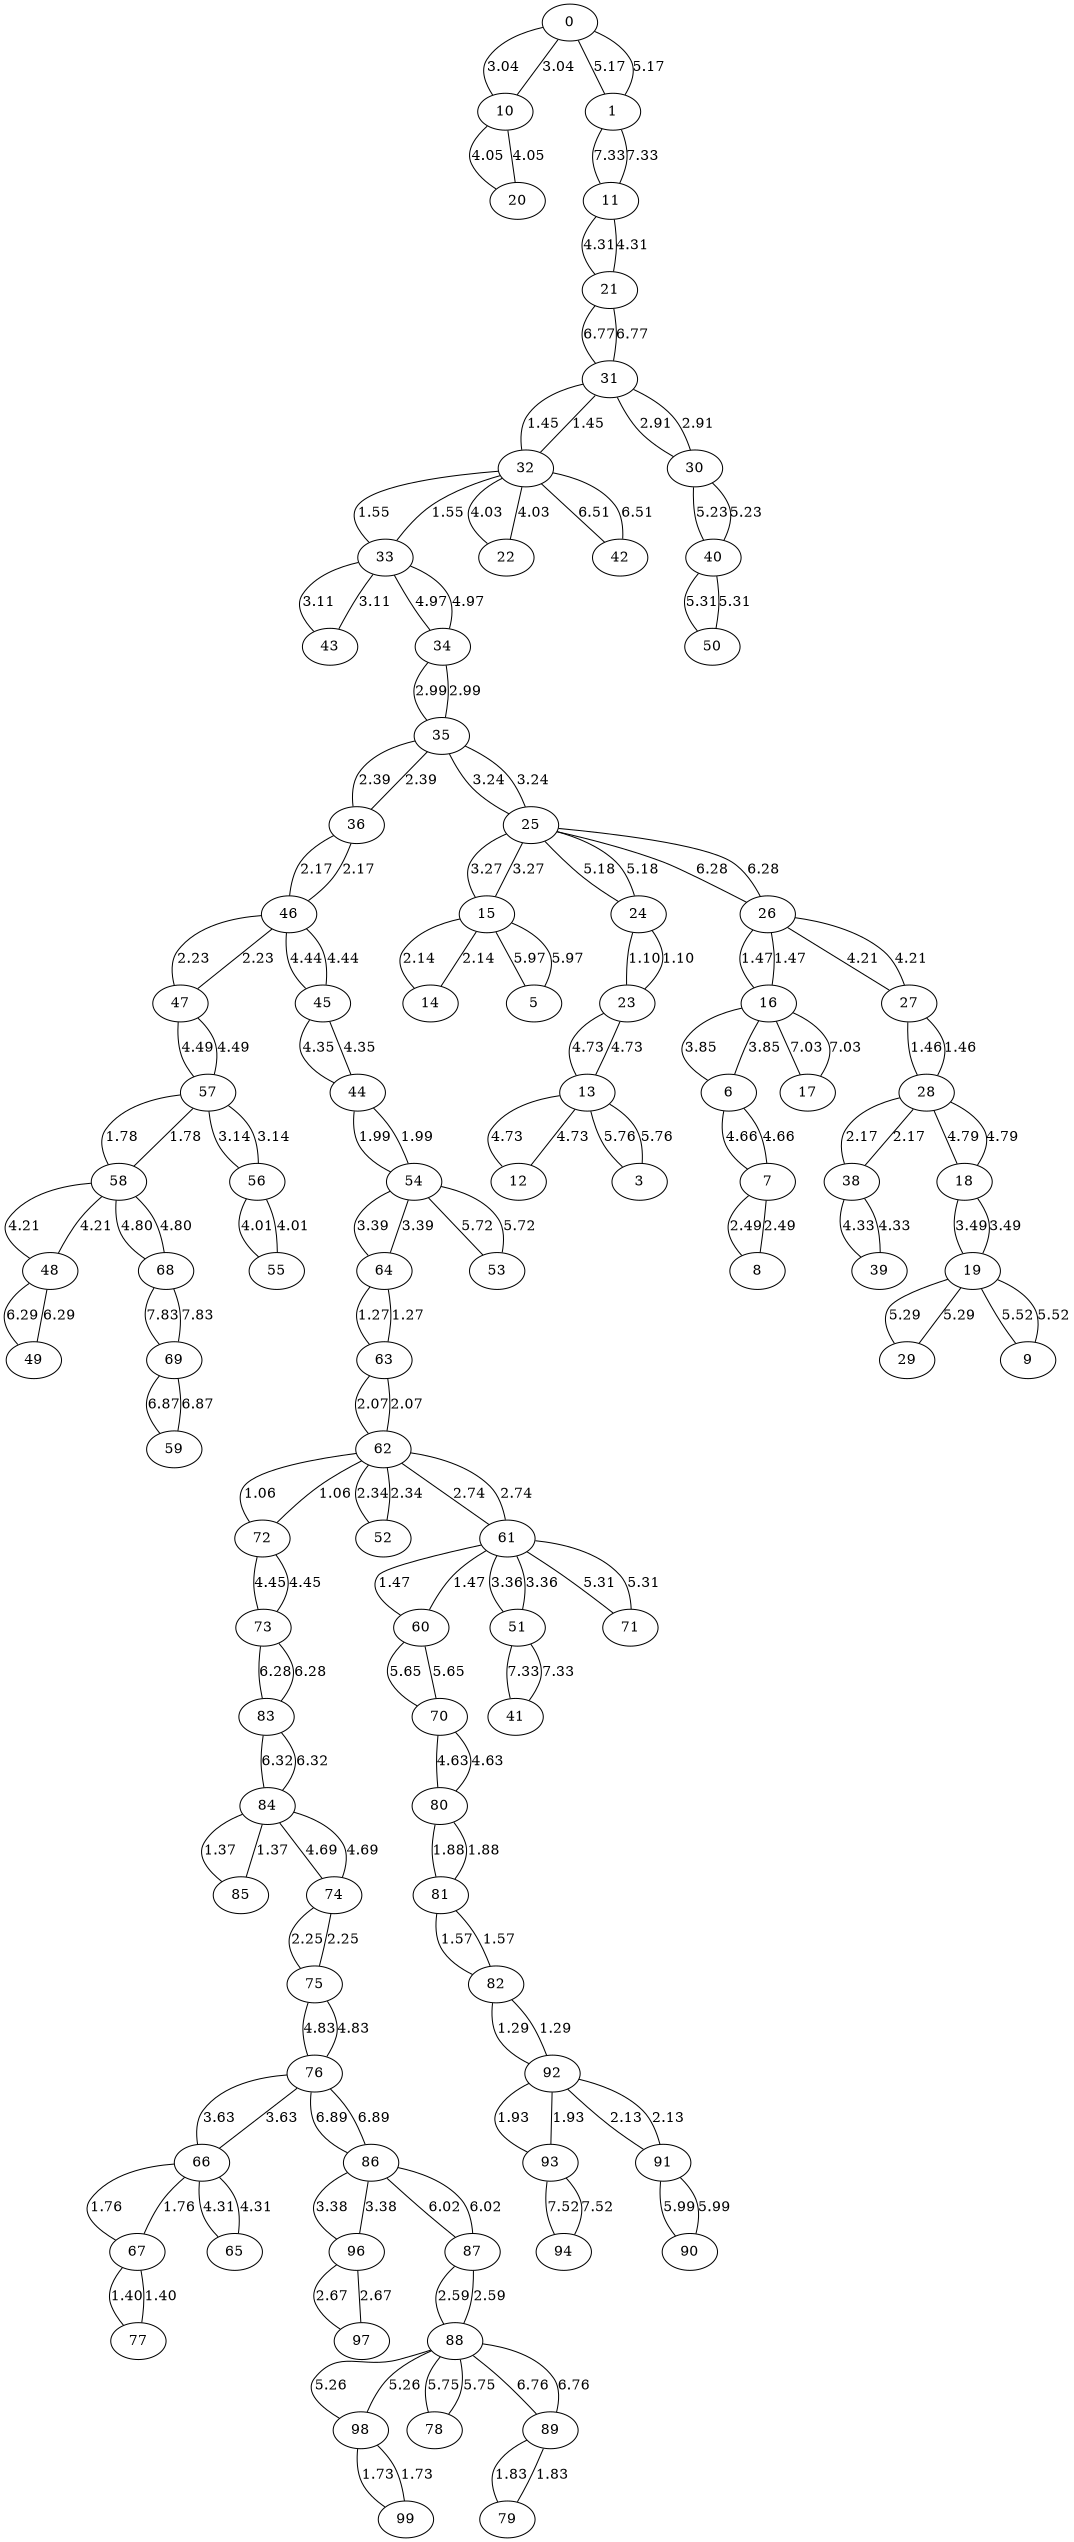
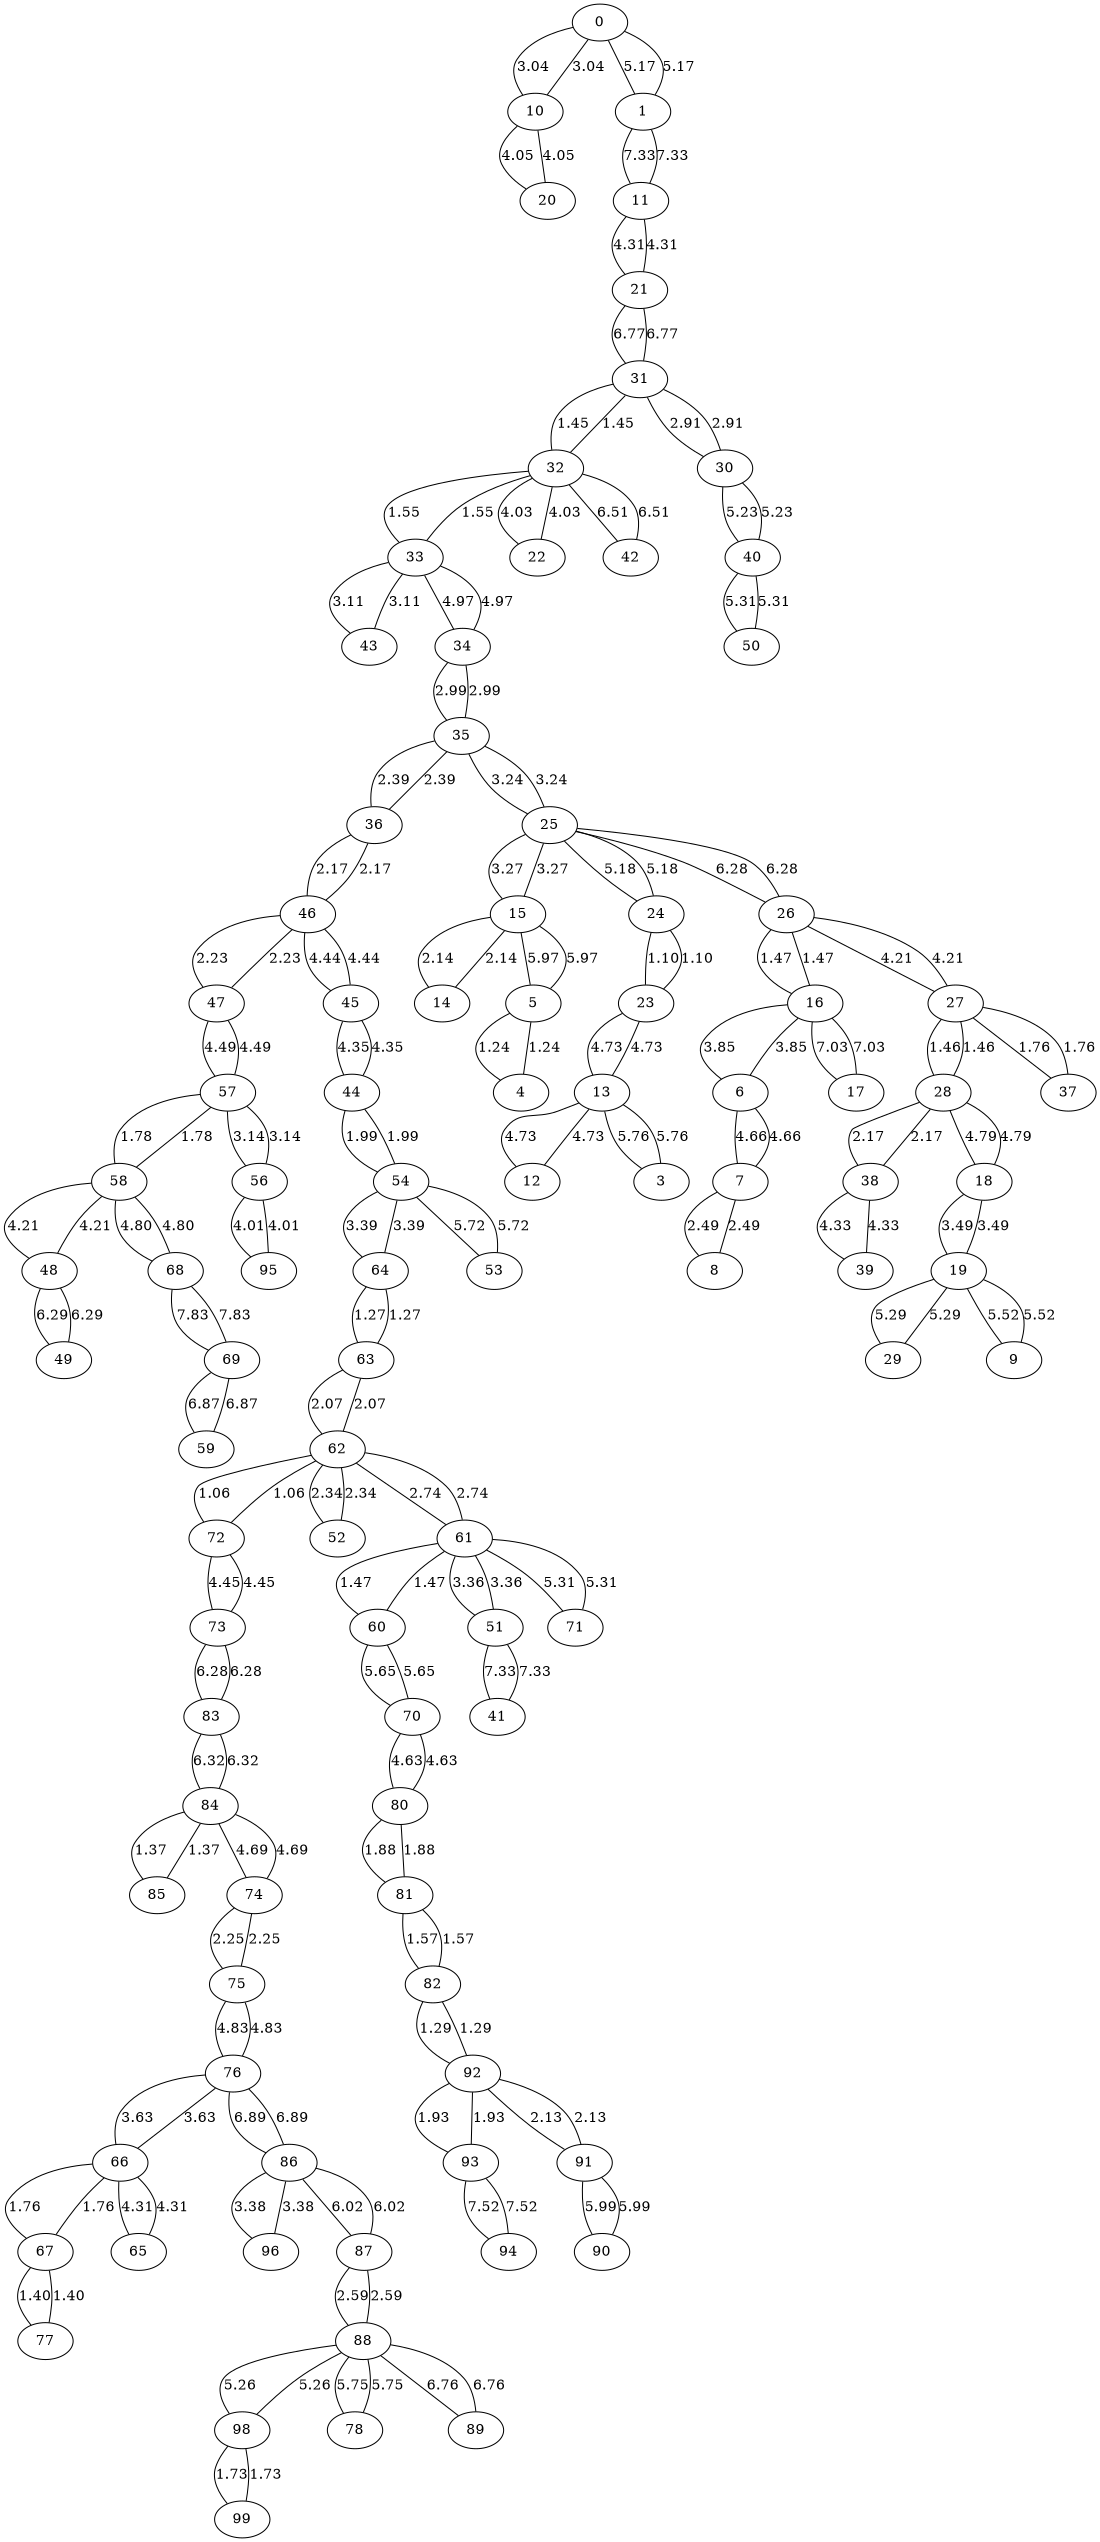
node "4": added
node "37": added
node "55": label "55" -> "95"
node "97": removed
node "79": removed
